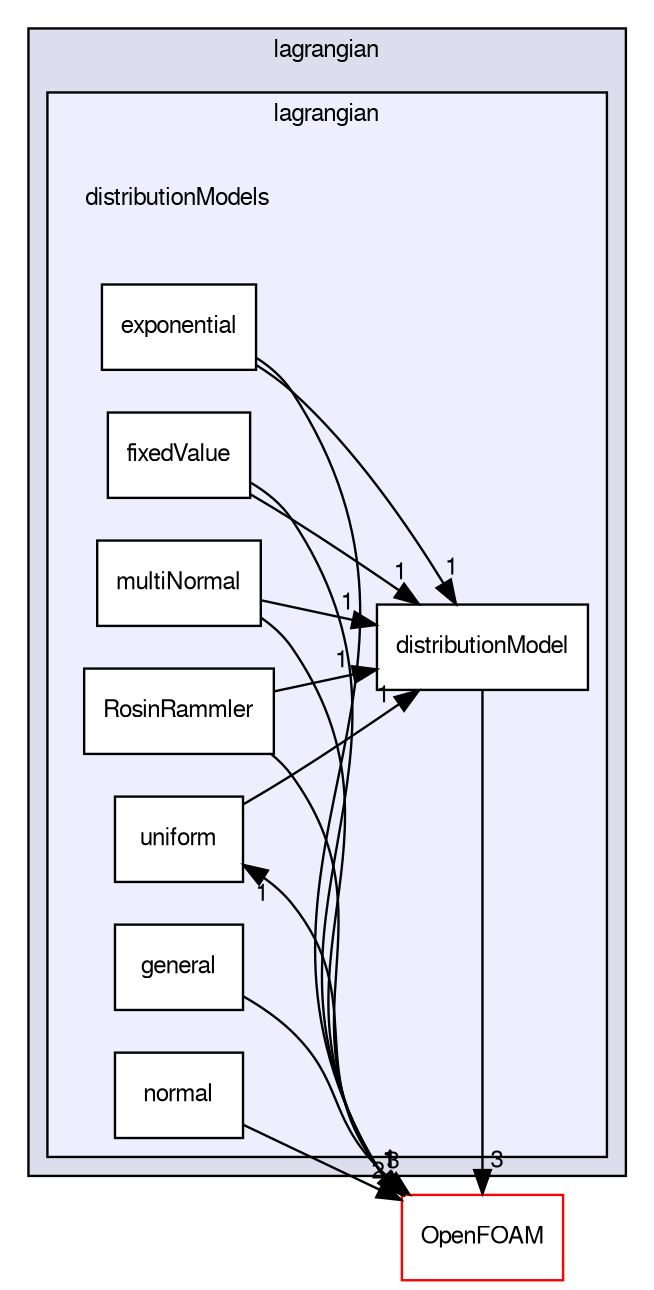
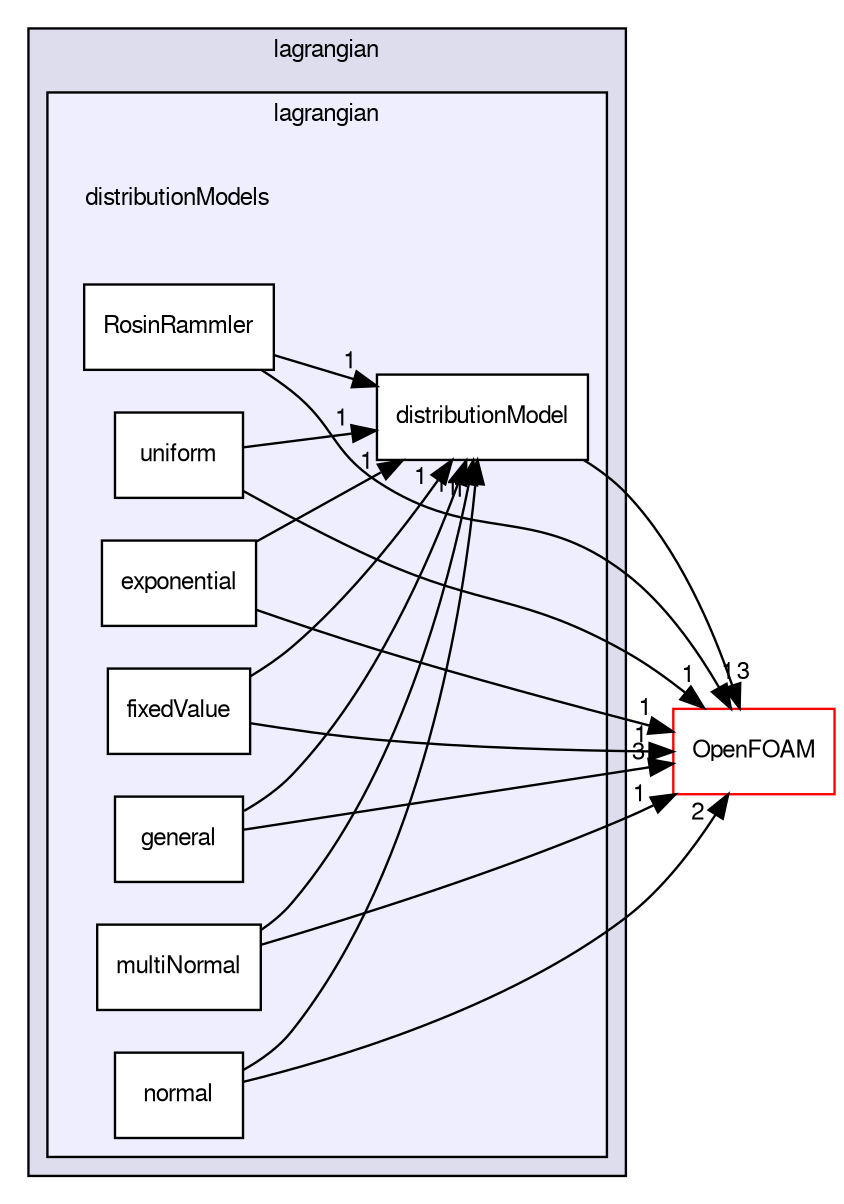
edge "general" -> "distributionModel": added
edge "normal" -> "distributionModel": added
edge "OpenFOAM" -> "uniform": reversed
